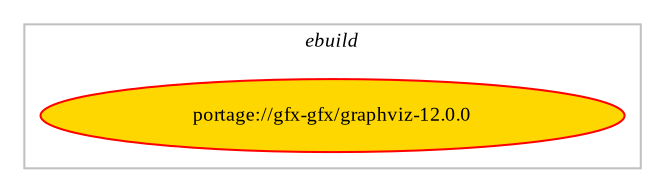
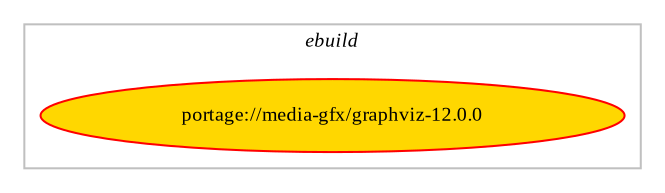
node "portage://gfx-gfx/graphviz-12.0.0": label "portage://gfx-gfx/graphviz-12.0.0" -> "portage://media-gfx/graphviz-12.0.0"
